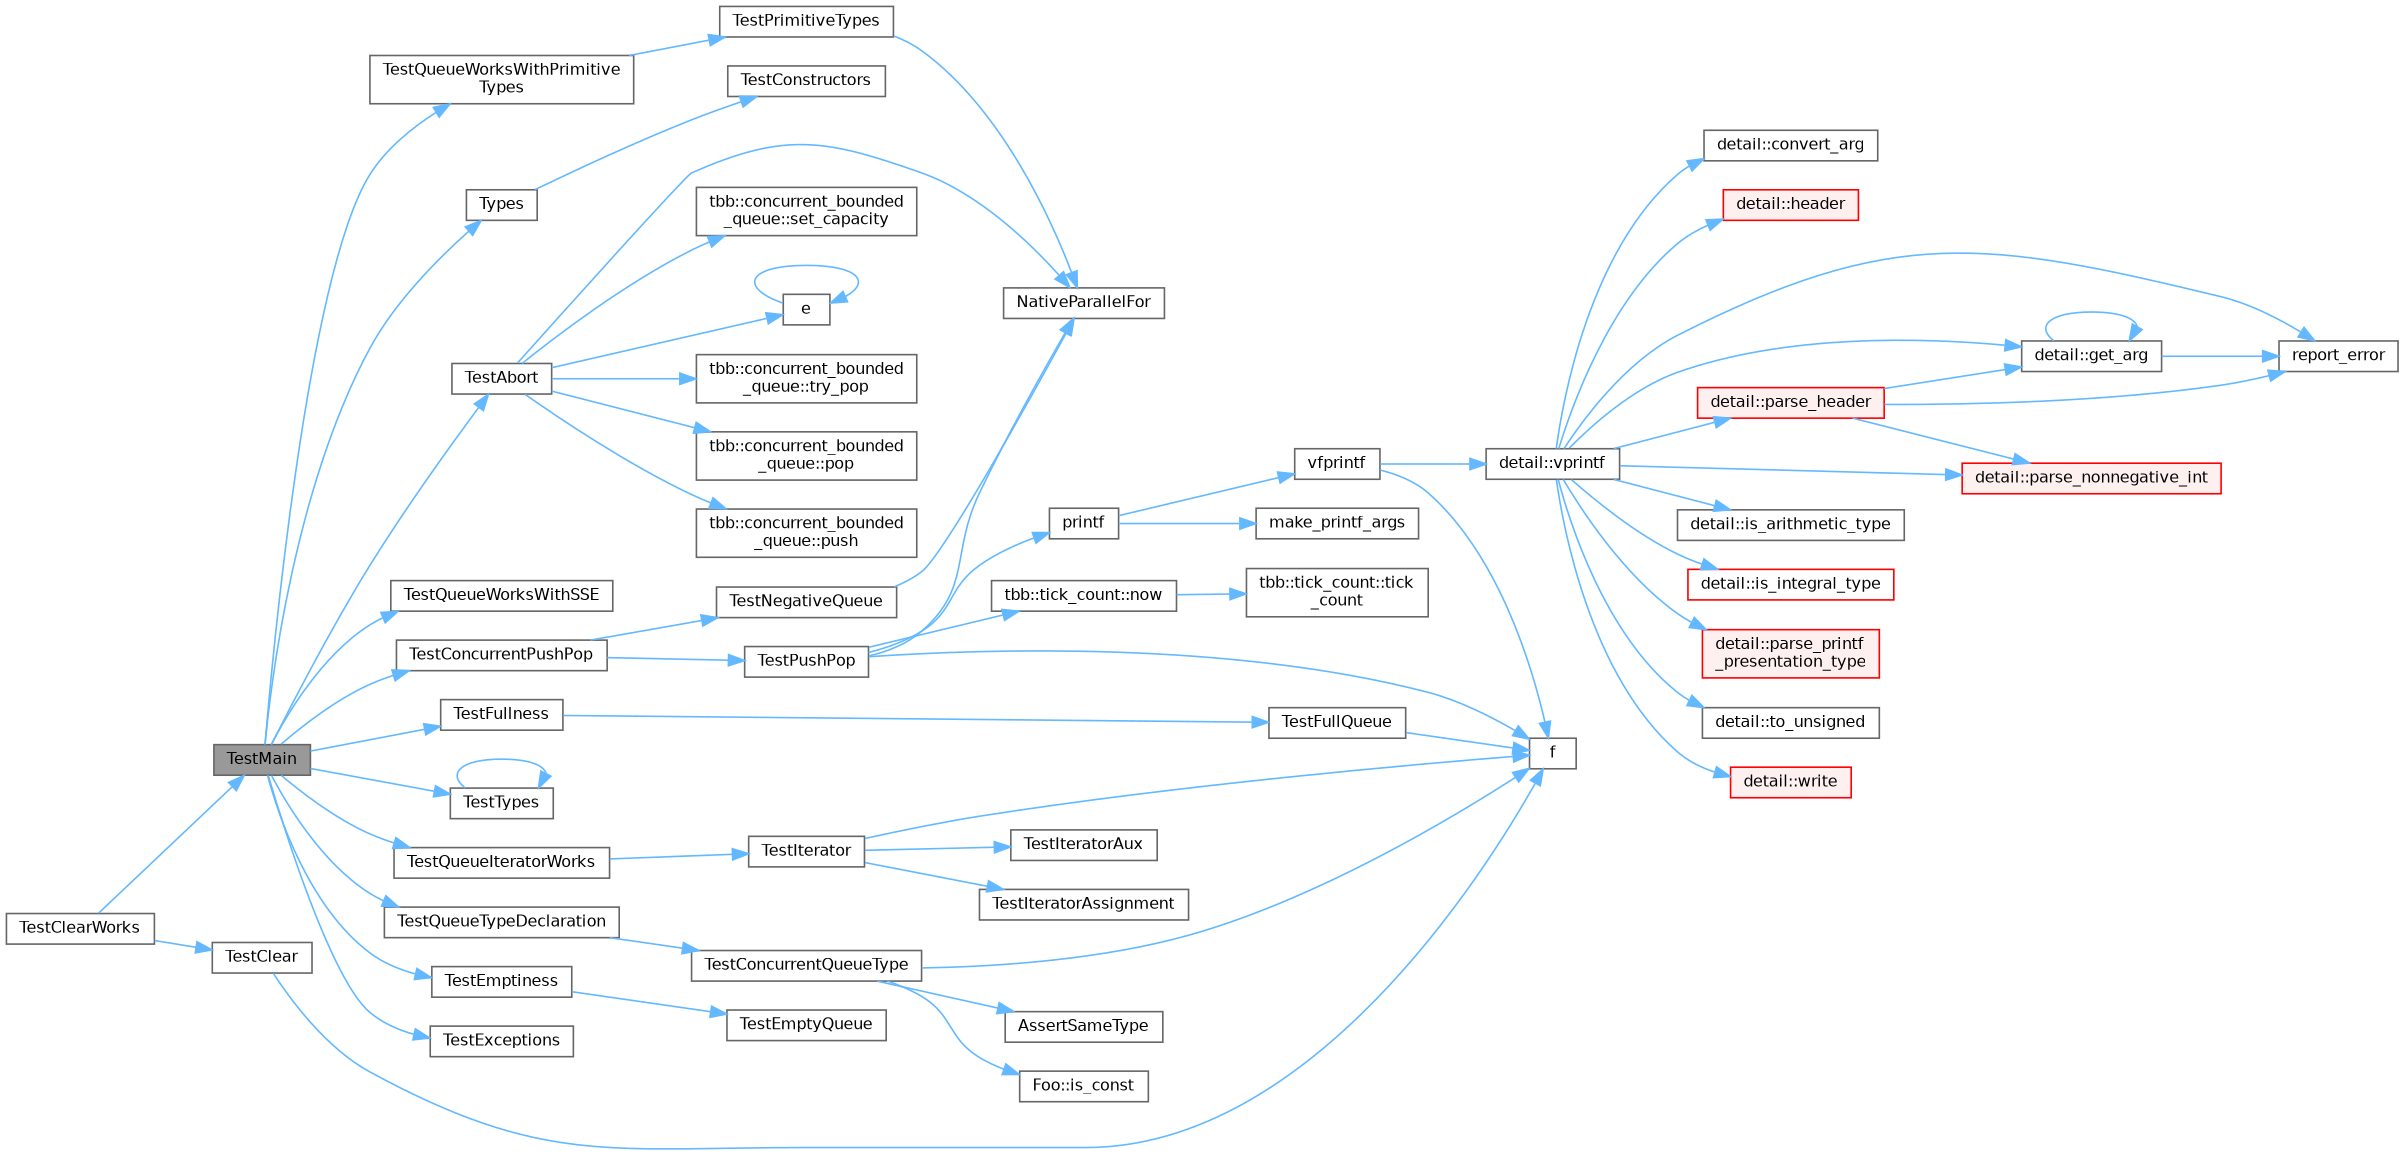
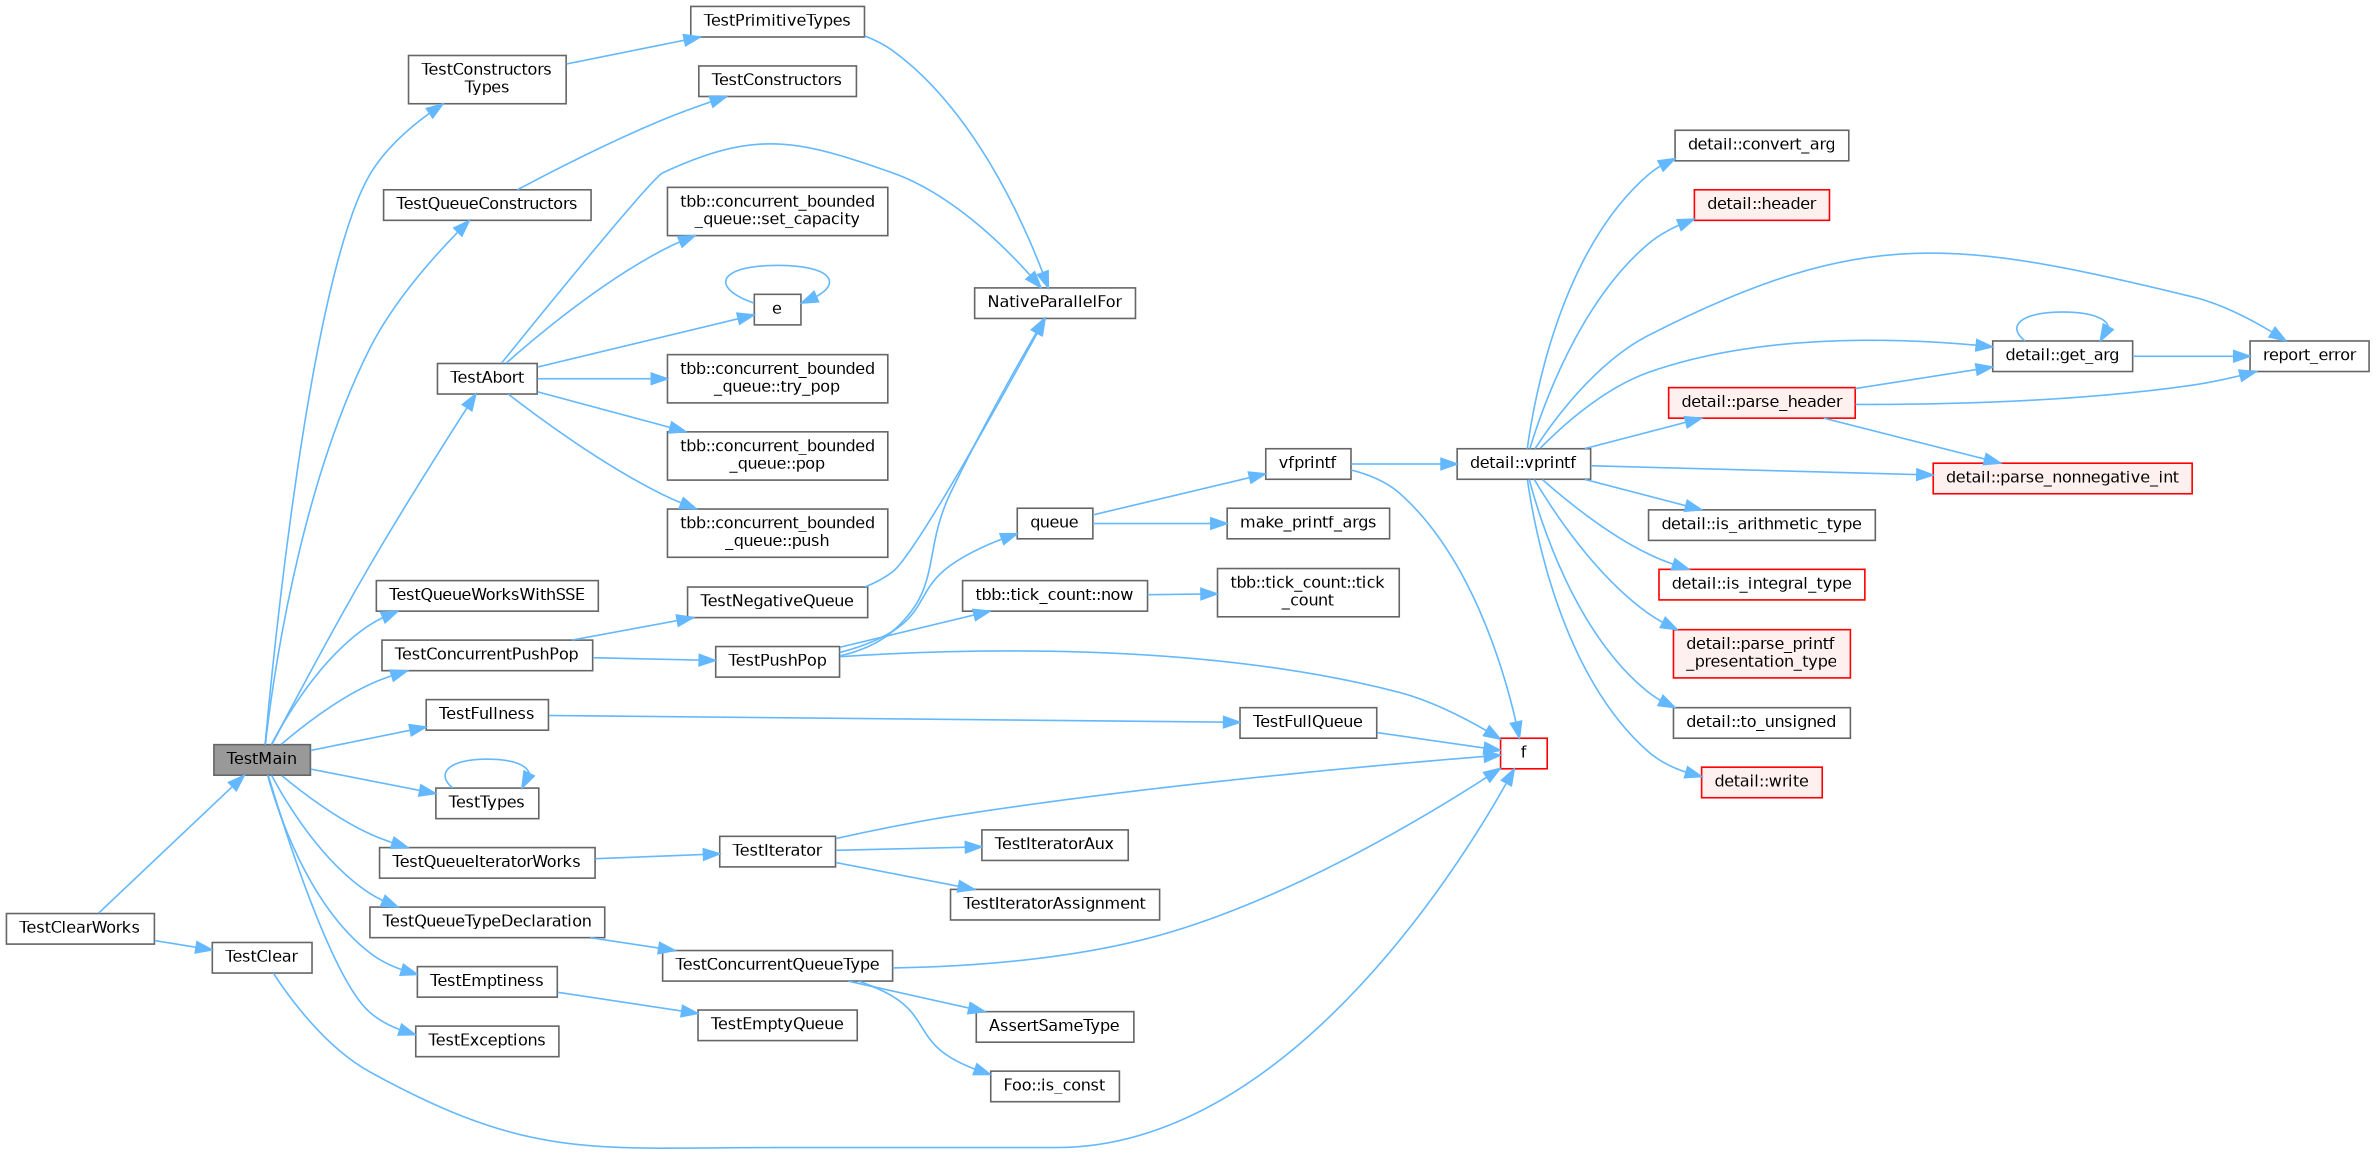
node "TestQueueWorksWithPrimitive Types": label "TestQueueWorksWithPrimitive Types" -> "TestConstructors Types"
node "Types": label "Types" -> "TestQueueConstructors"
node "printf": label "printf" -> "queue"
node "f": color grey40 -> red
